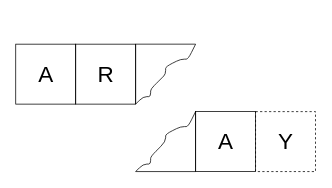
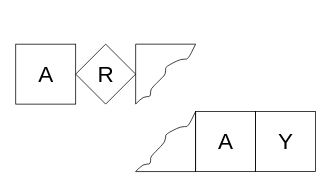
node "R": shape rectangle -> diamond
node "Y": style dashed -> solid
